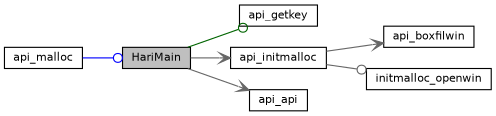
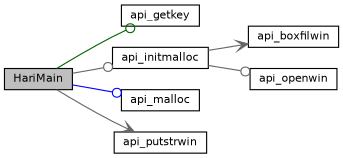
edge "api_malloc" -> "HariMain": reversed
edge "HariMain" -> "api_initmalloc": arrowhead vee -> odot
node "initmalloc_openwin": label "initmalloc_openwin" -> "api_openwin"
node "api_api": label "api_api" -> "api_putstrwin"
